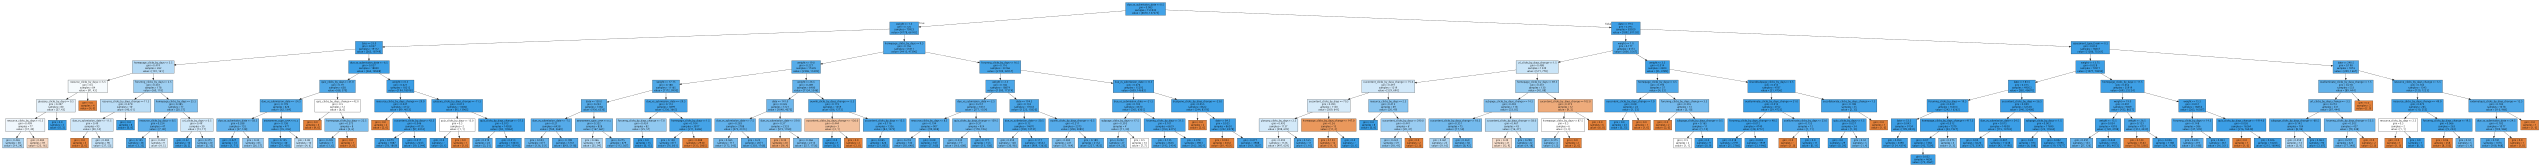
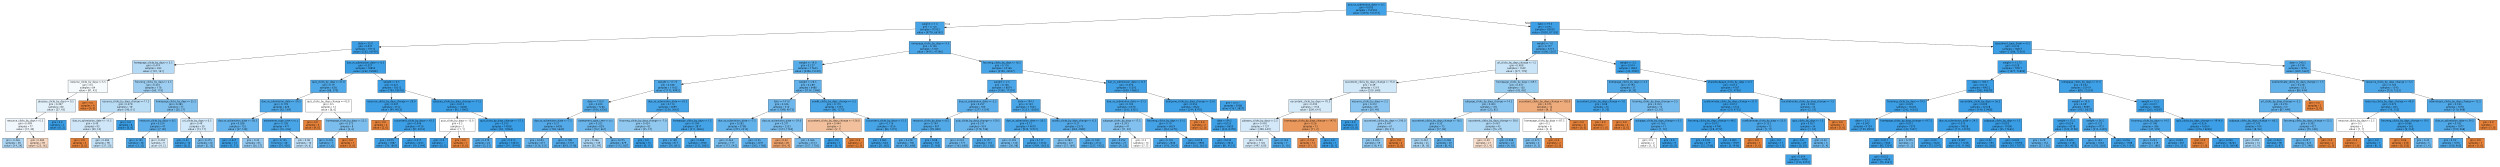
node "gini = 0.0 samples = 23 value = [0, 23]": removed
edge "date <= 84.5 gini = 0.055 samples = 8620 value = [242, 8378]" -> "gini = 0.077 samples = 3988 value = [161, 3827]": reversed
edge "date <= 53.5 gini = 0.043 samples = 9134 value = [199, 8935]" -> "gini = 0.054 samples = 4498 value = [124, 4374]": now "gini = 0.0 samples = 29 value = [0, 29]" -> "gini = 0.054 samples = 4498 value = [124, 4374]"
node "gini = 0.088 samples = 2940 value = [135, 2805]": fillcolor #e58139ff -> #399de5f3
node "gini = 0.034 samples = 4632 value = [81, 4551]": fillcolor #e58139ff -> #399de5fa
node "gini = 0.144 samples = 3563 value = [278, 3285]": fillcolor #e58139ff -> #399de5e9
